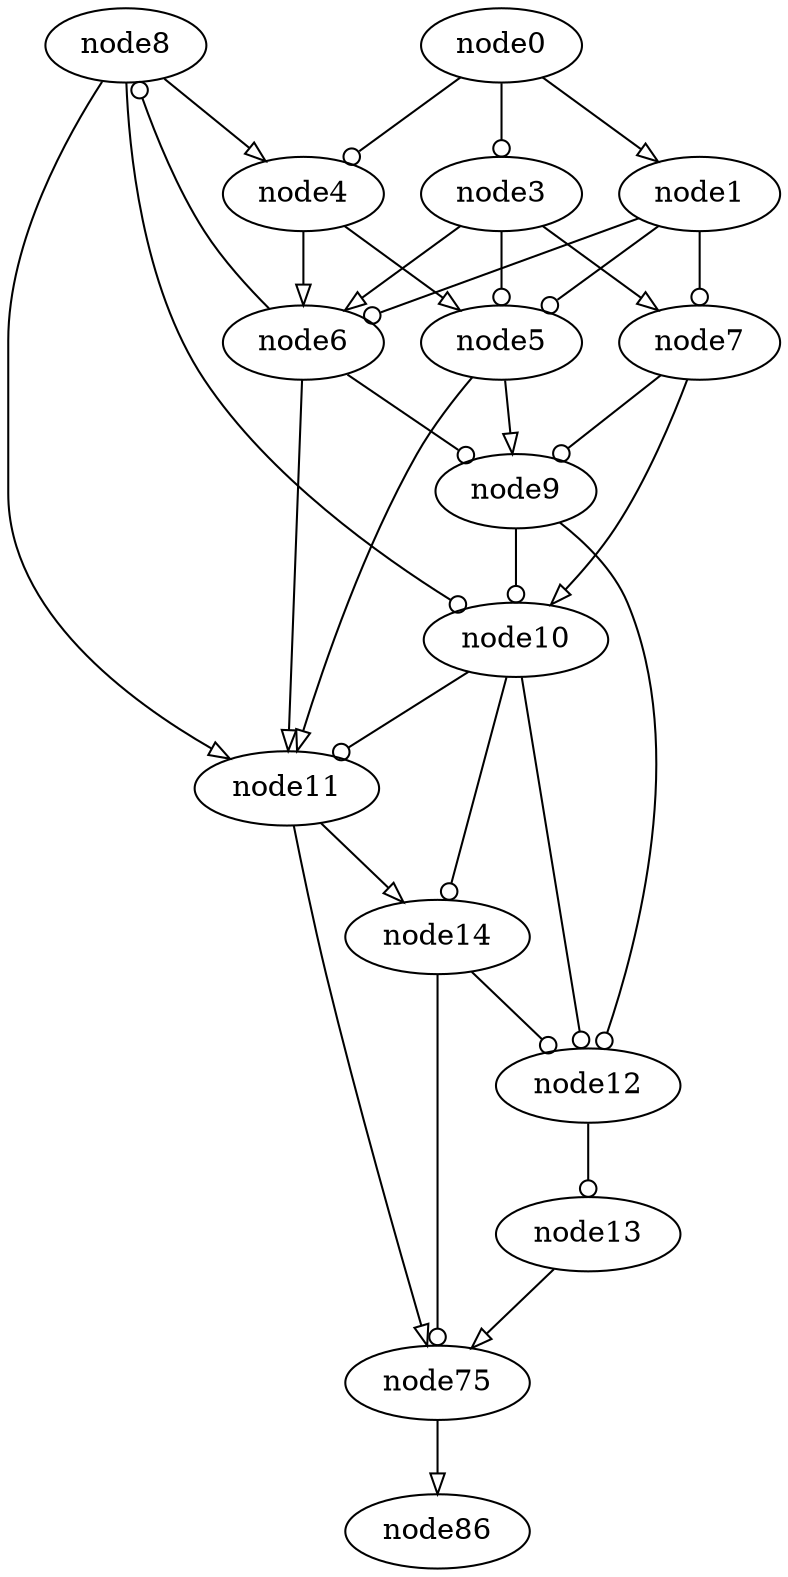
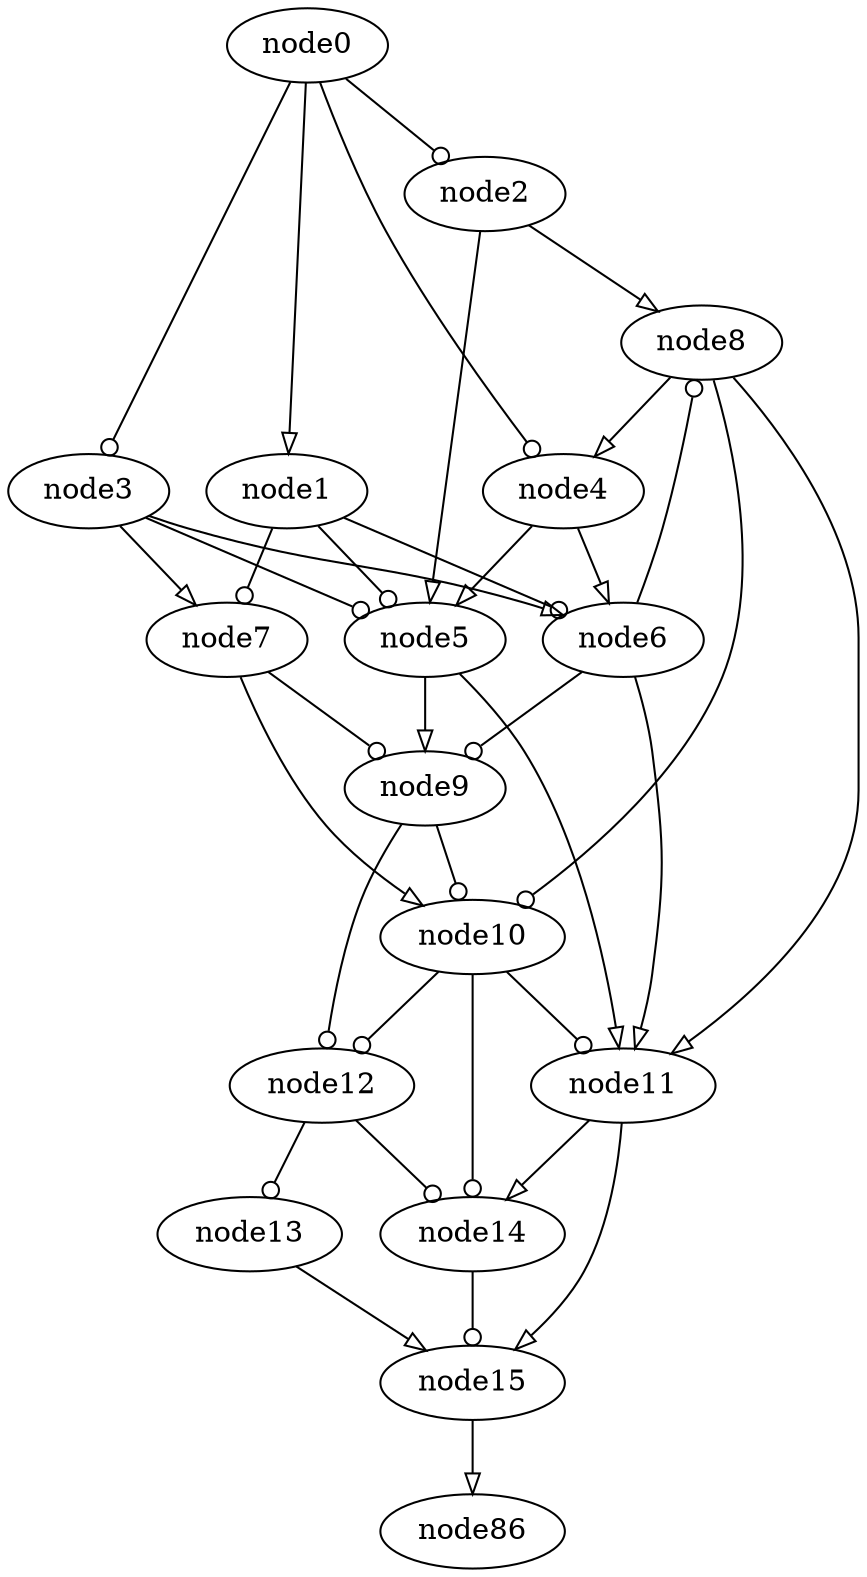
node "node2": added
edge "node14" -> "node12": reversed
node "node75": label "node75" -> "node15"
